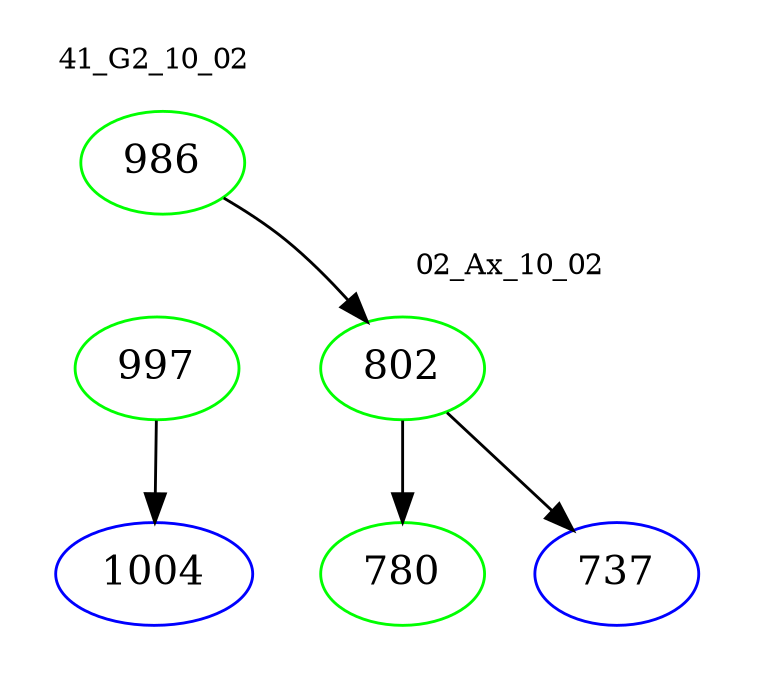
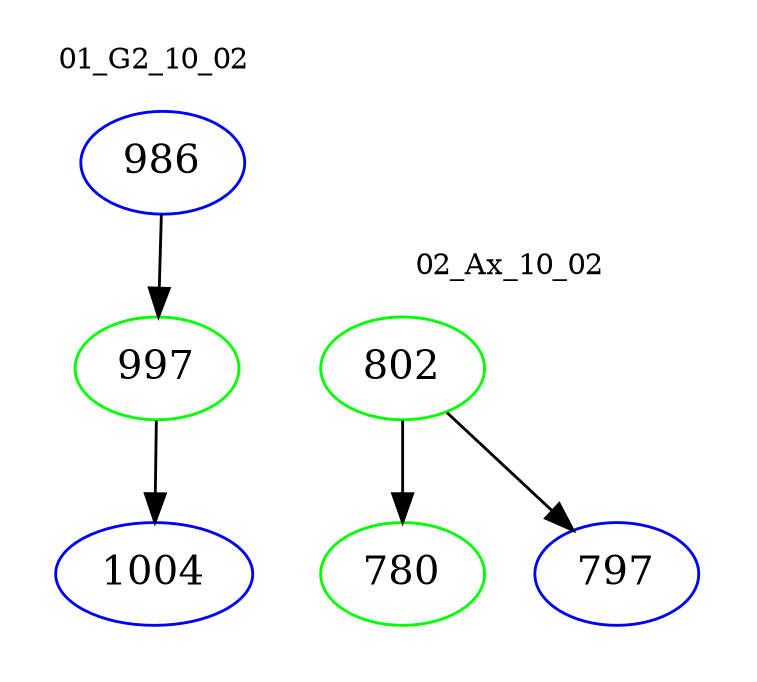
cluster "41_G2_10_02": label "41_G2_10_02" -> "01_G2_10_02"
node "986": color green -> blue
edge "986" -> "802": now "986" -> "997"
node "737": label "737" -> "797"
